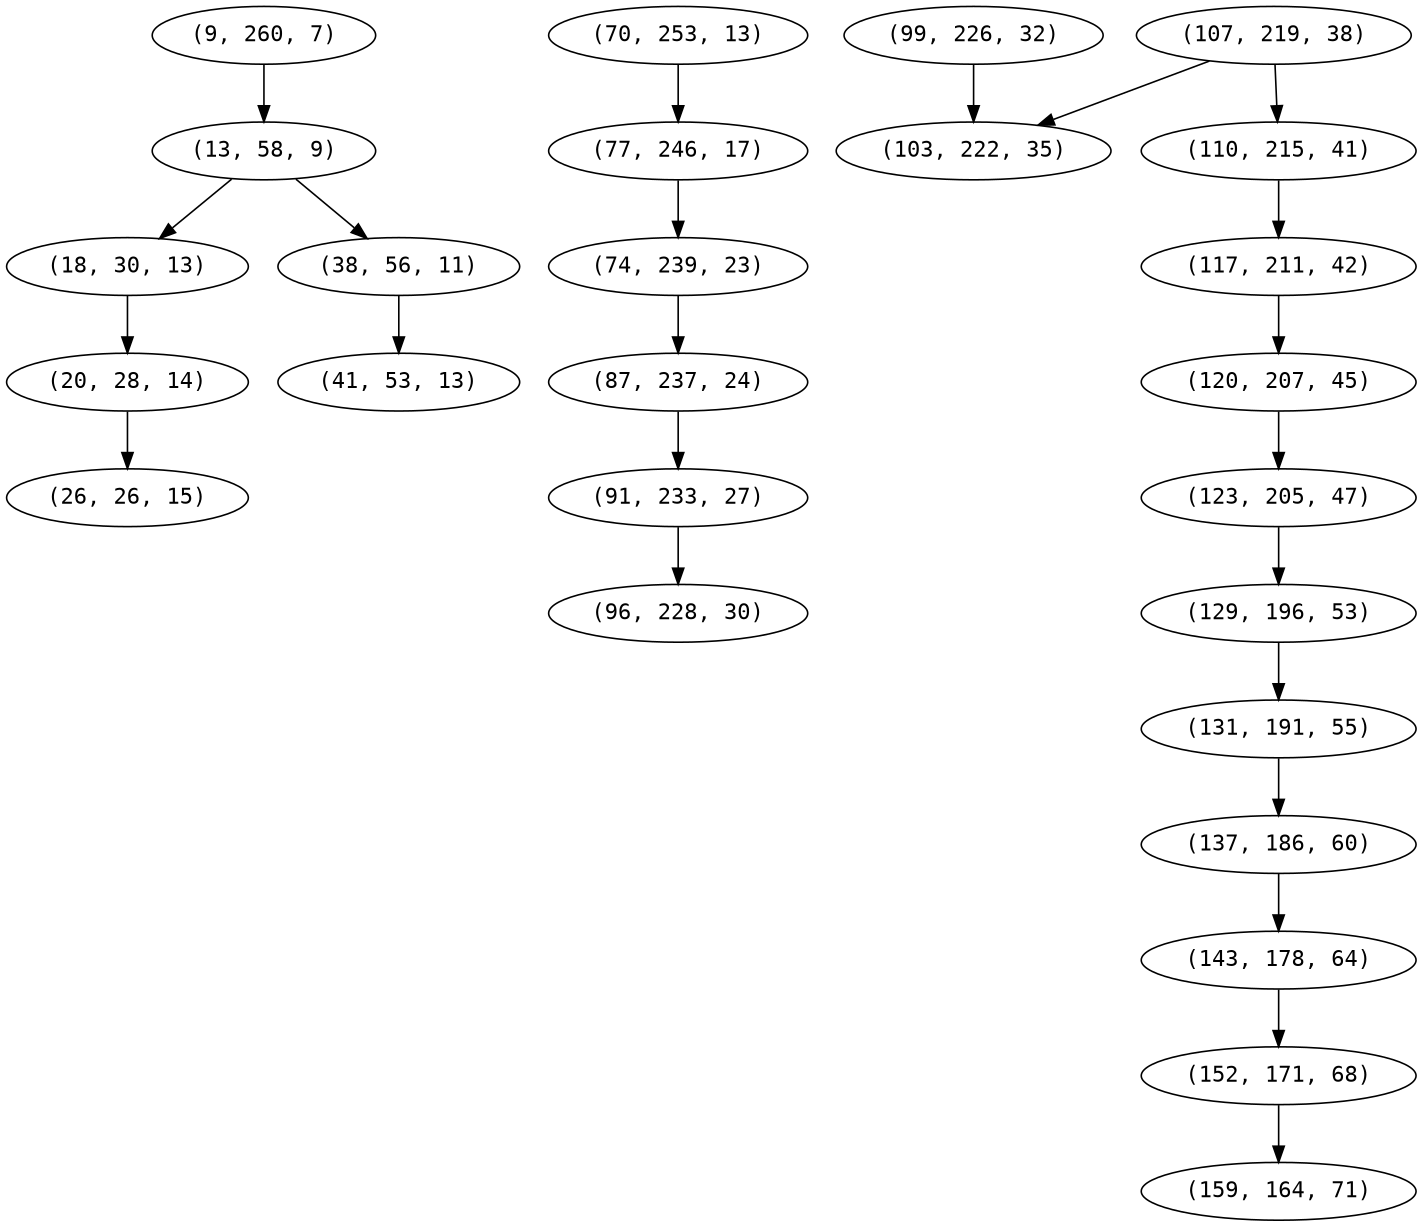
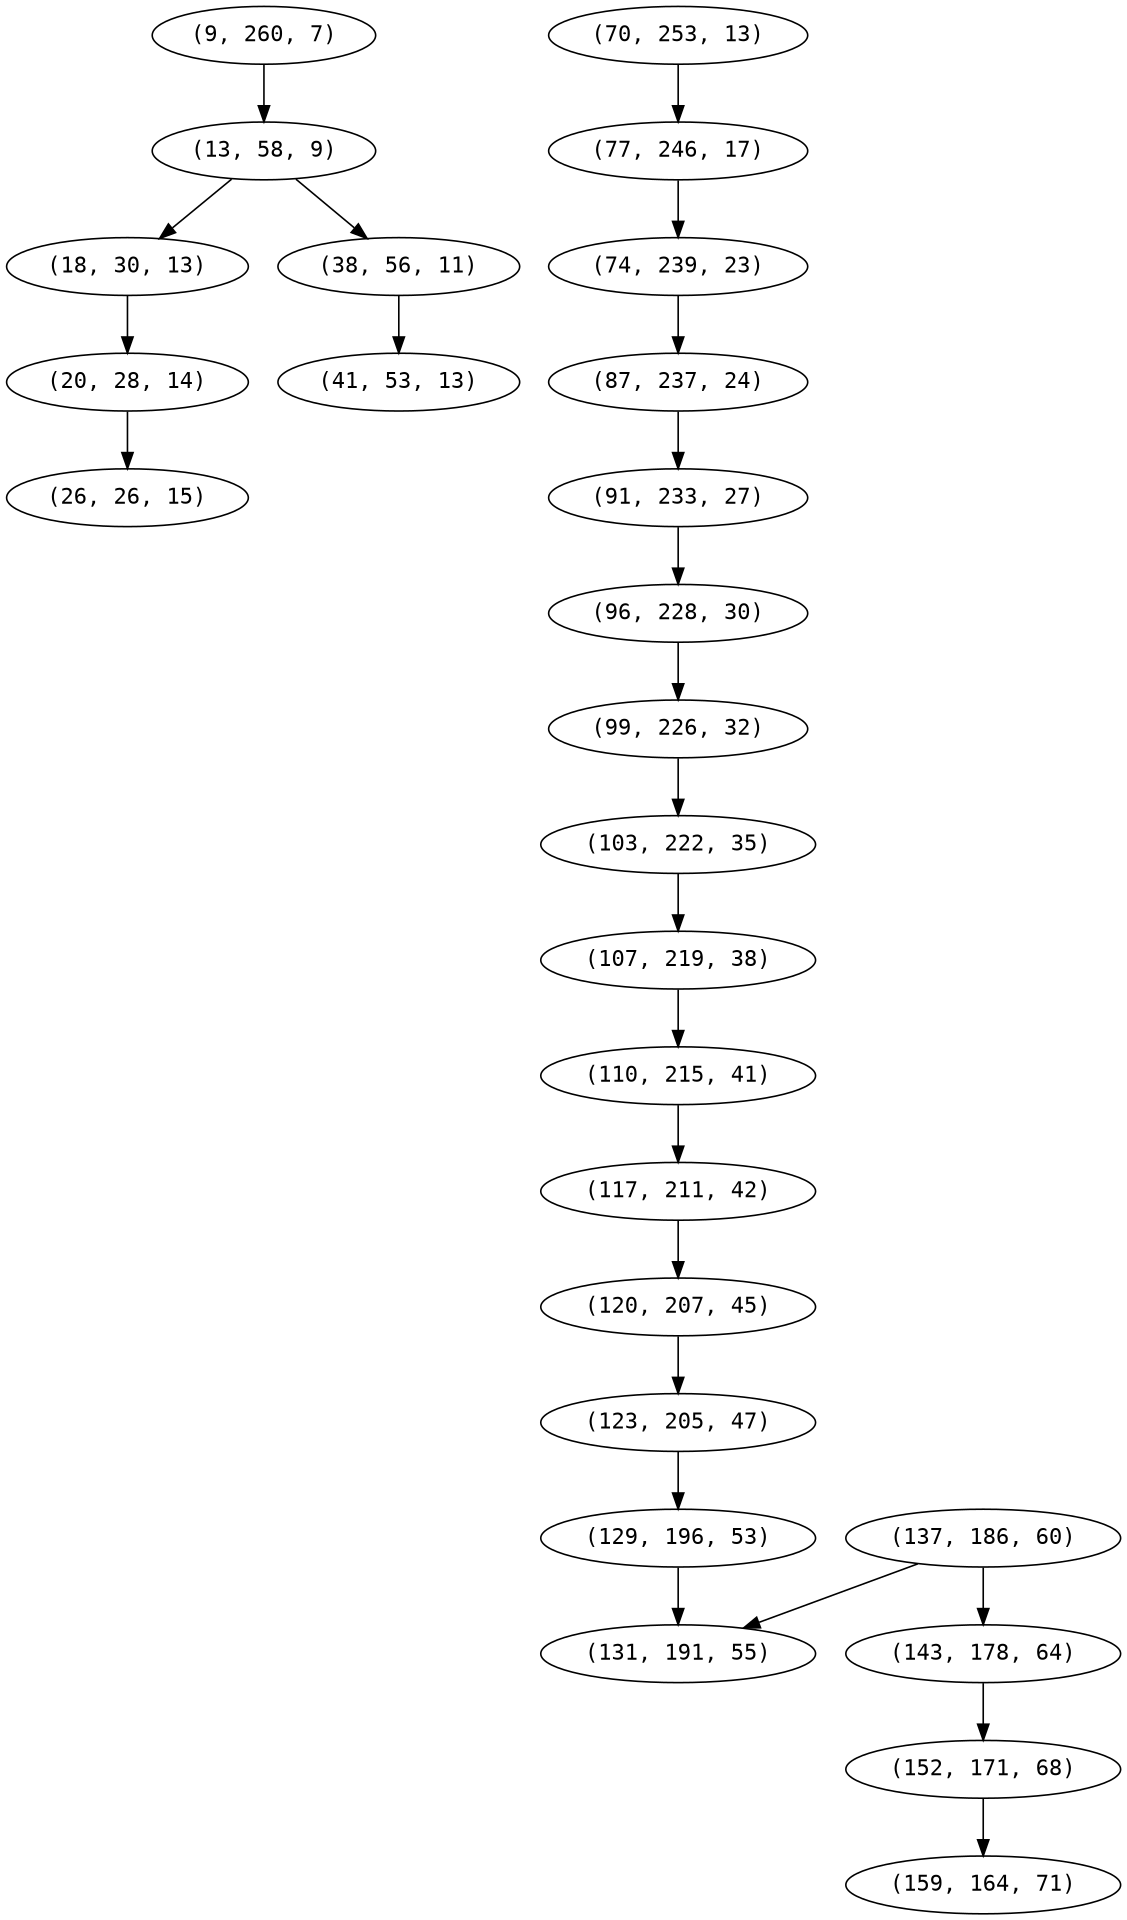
edge "(107, 219, 38)" -> "(103, 222, 35)": reversed
edge "(96, 228, 30)" -> "(99, 226, 32)": added
edge "(131, 191, 55)" -> "(137, 186, 60)": reversed
